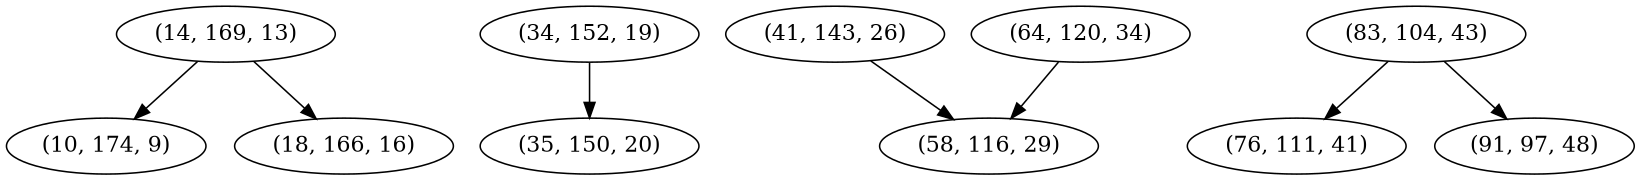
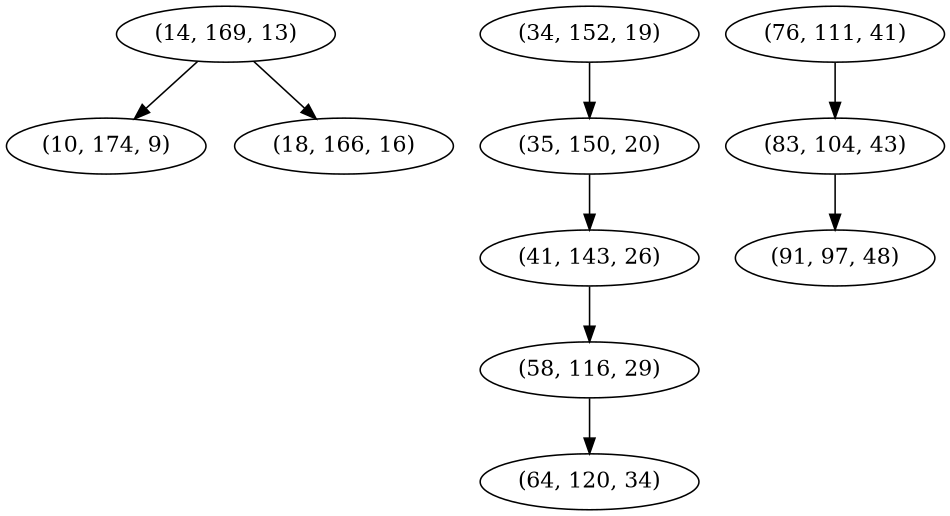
edge "(64, 120, 34)" -> "(58, 116, 29)": reversed
edge "(83, 104, 43)" -> "(76, 111, 41)": reversed
edge "(35, 150, 20)" -> "(41, 143, 26)": added
